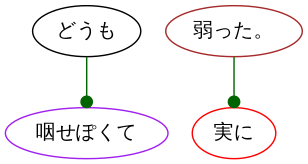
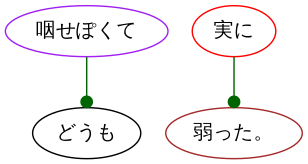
edge "どうも" -> "咽せぽくて": reversed
edge "弱った。" -> "実に": reversed
